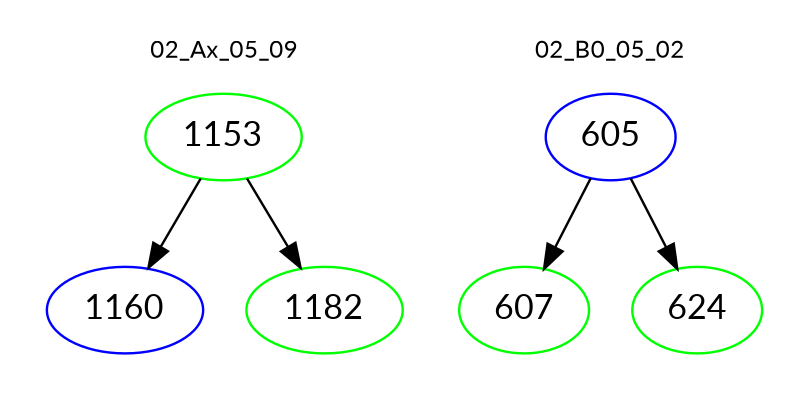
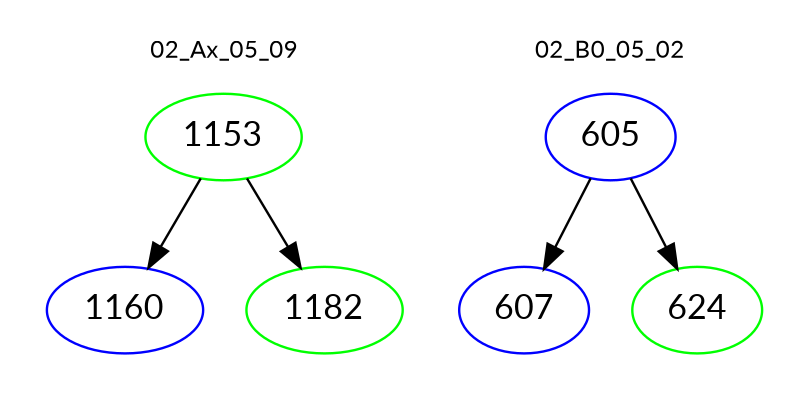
node "607": color green -> blue
